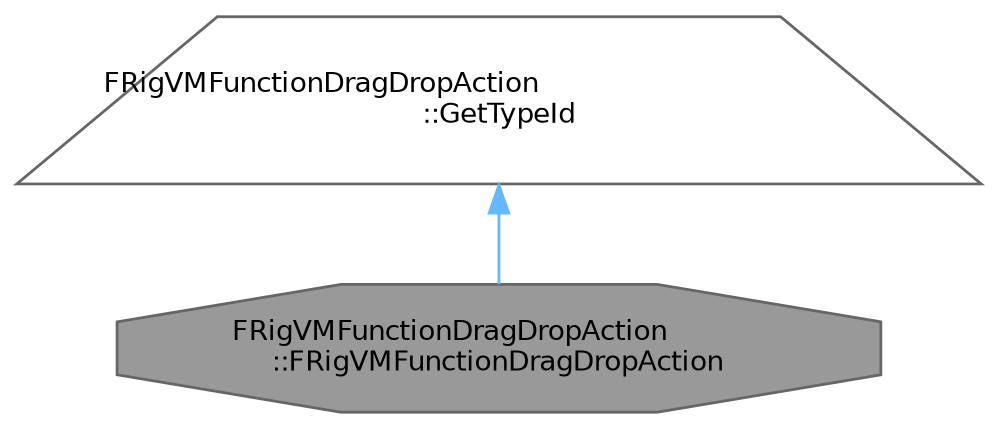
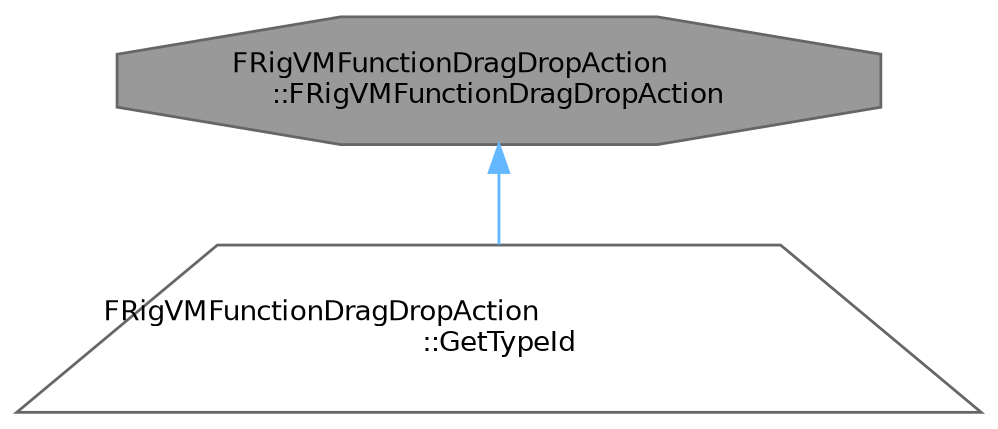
edge "FRigVMFunctionDragDropAction ::FRigVMFunctionDragDropAction" -> "FRigVMFunctionDragDropAction ::GetTypeId": reversed
